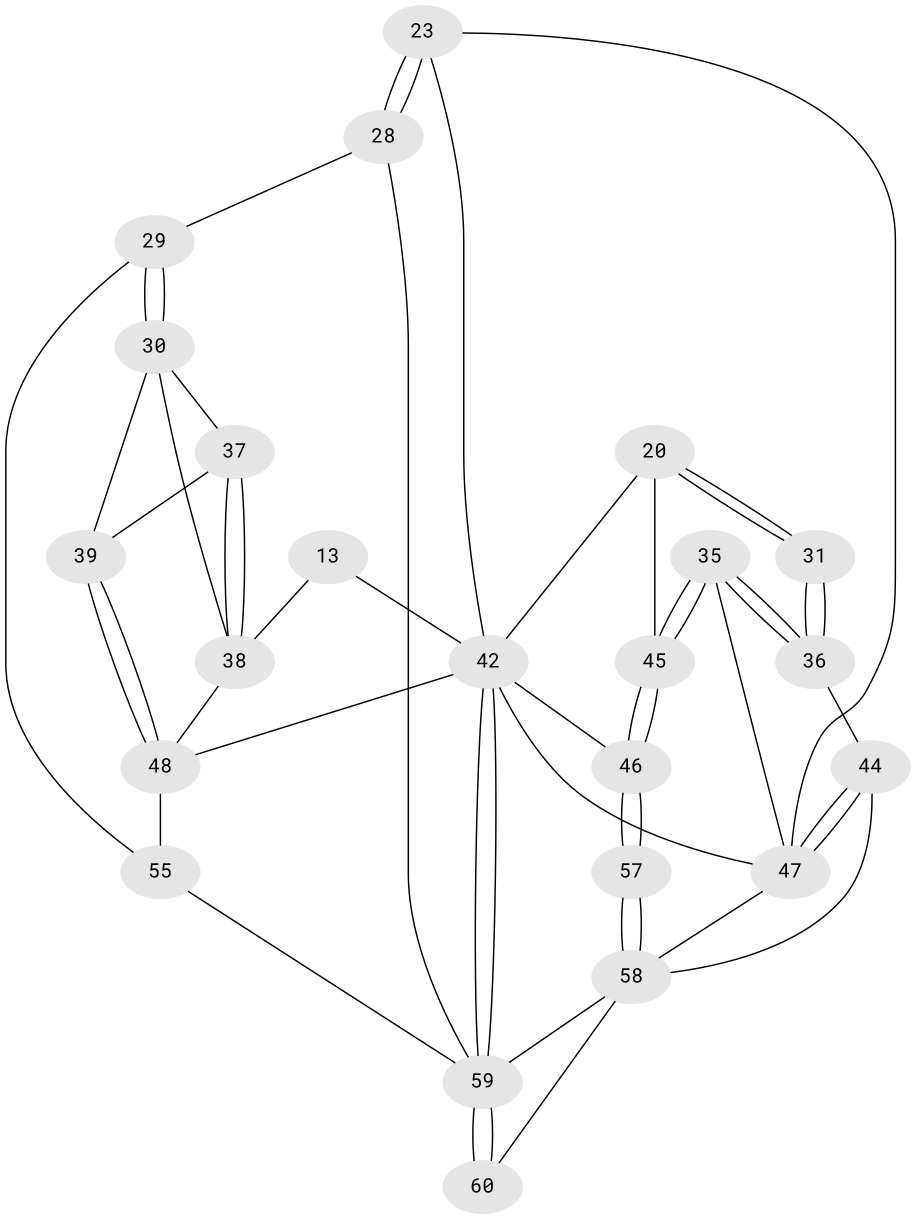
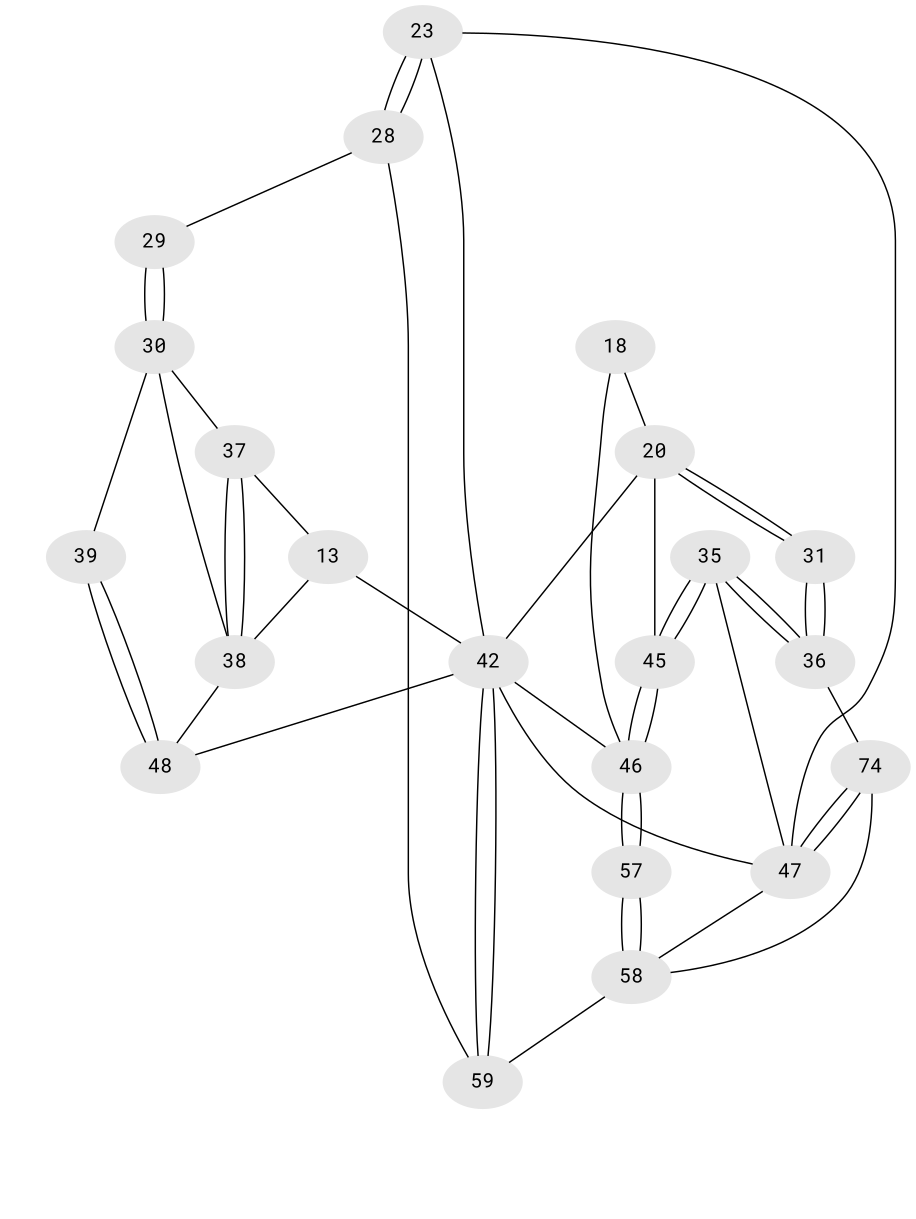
node "18": added
edge "37" -- "39": now "37" -- "13"
node "44": label "44" -> "74"
node "55": removed
node "60": removed
